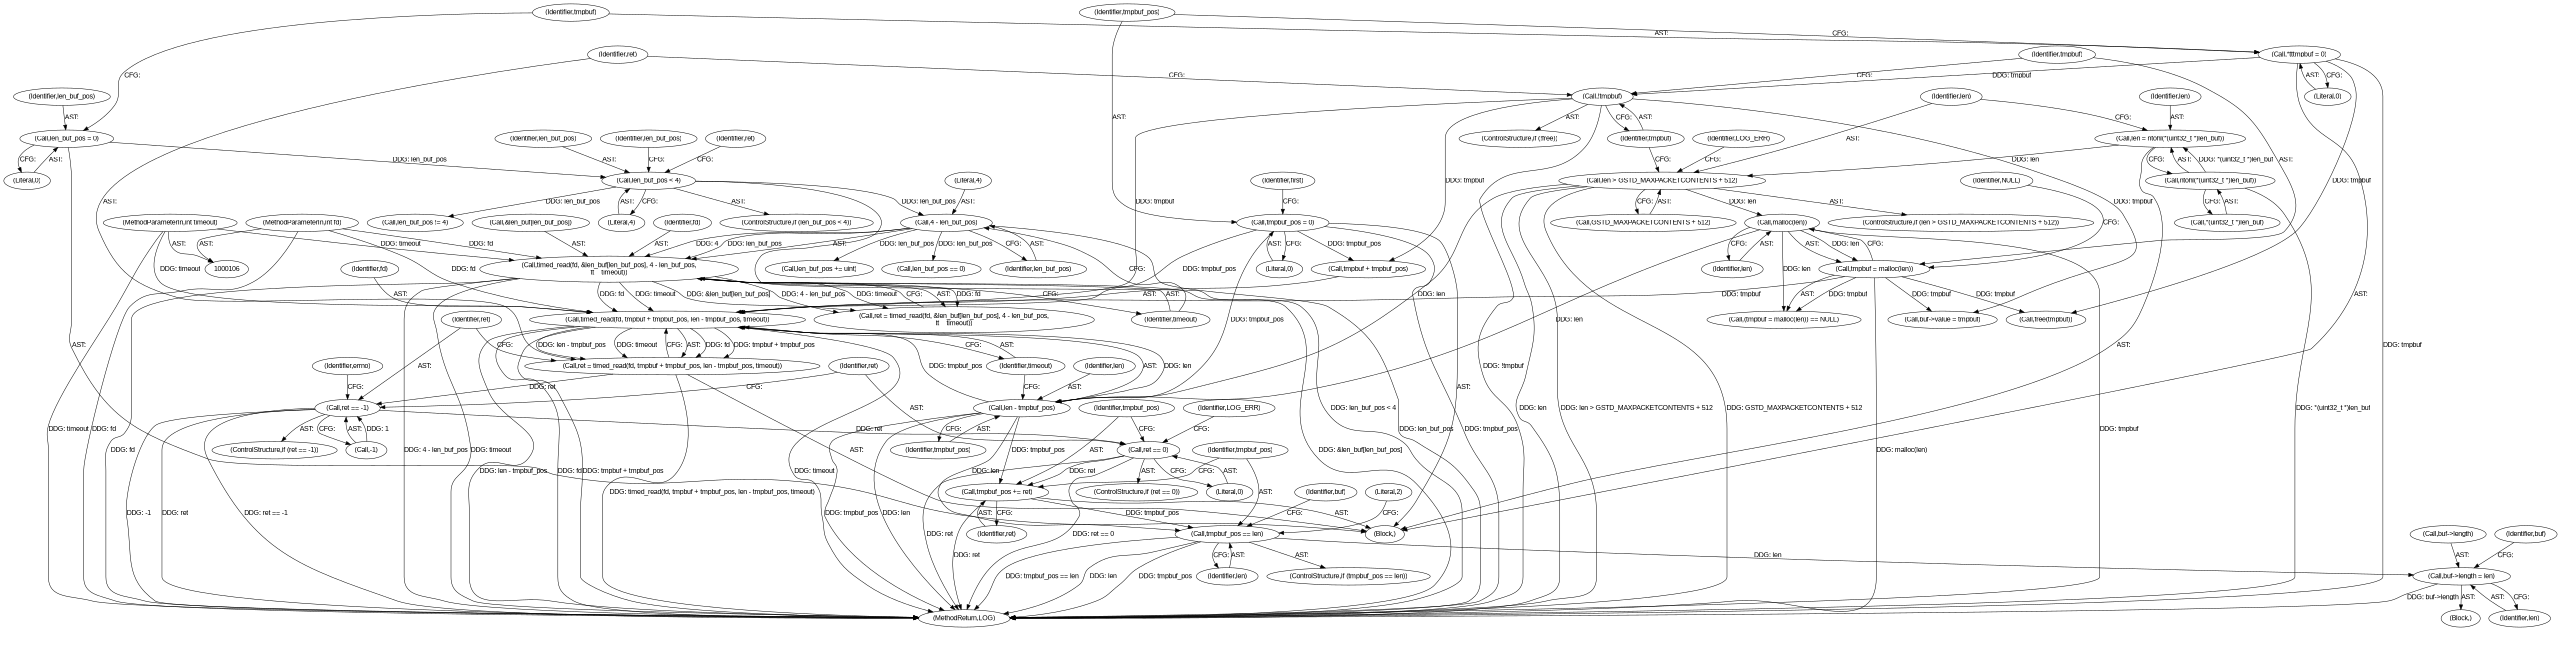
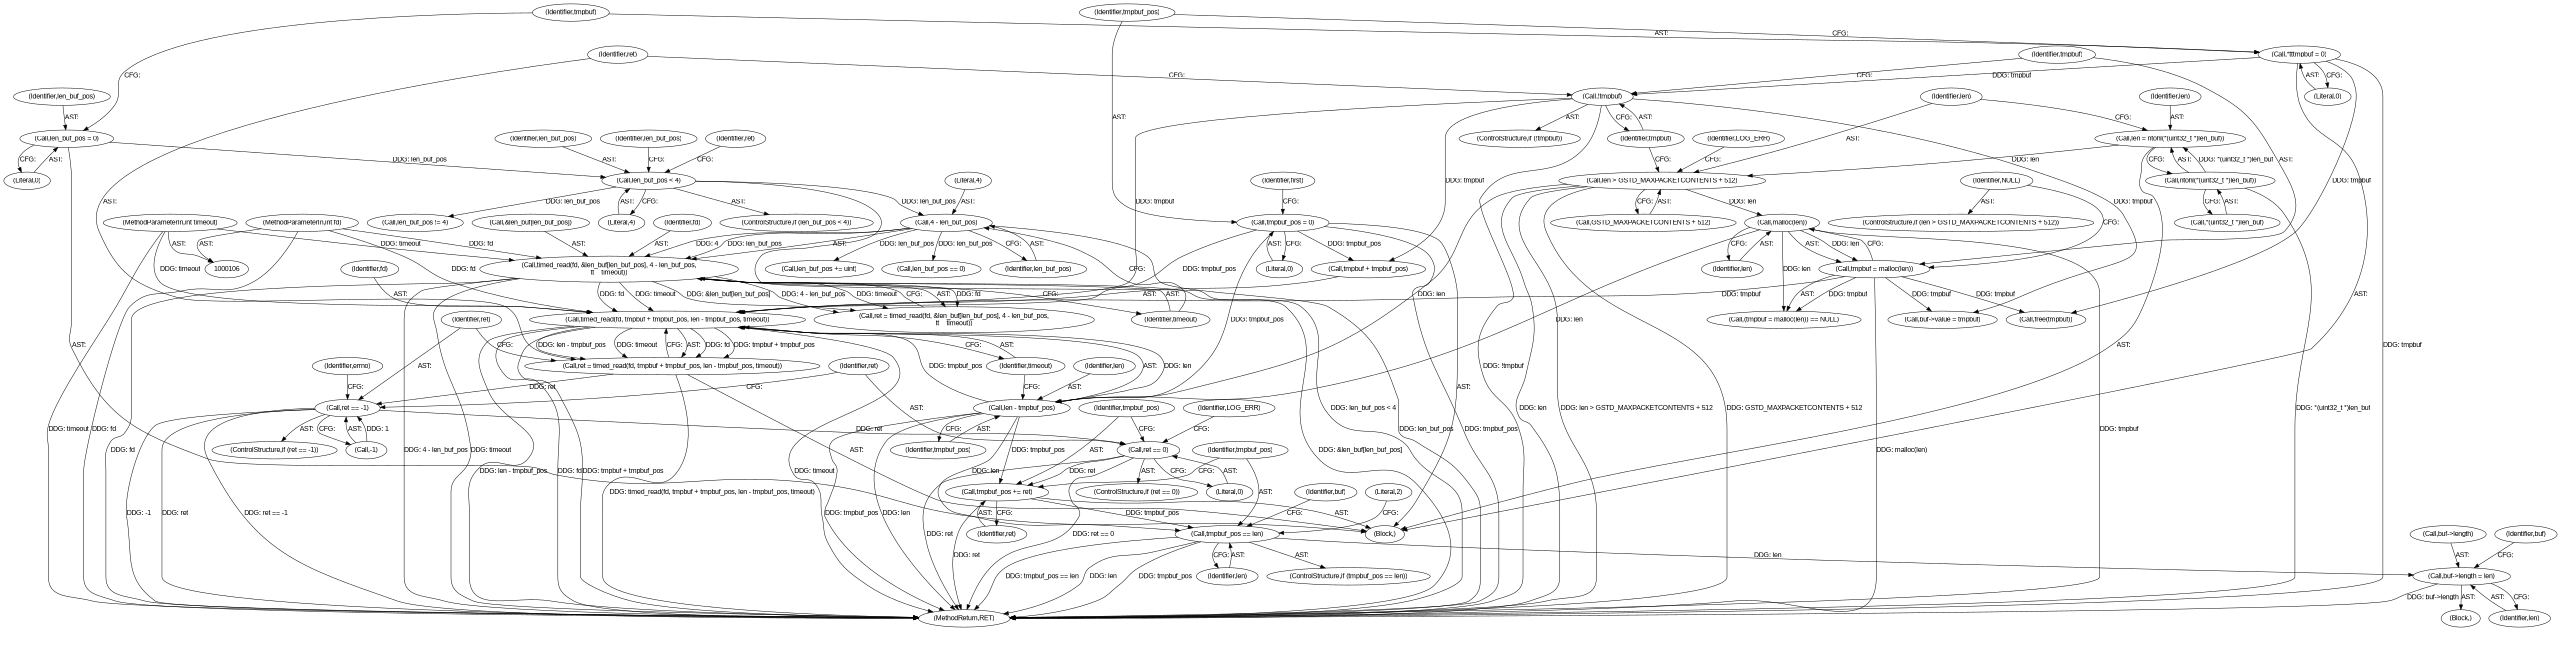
node "(ControlStructure,if (!free))": label "(ControlStructure,if (!free))" -> "(ControlStructure,if (!tmpbuf))"
edge "(Call,len > GSTD_MAXPACKETCONTENTS + 512)" -> "(ControlStructure,if (len > GSTD_MAXPACKETCONTENTS + 512))": now "(Identifier,NULL)" -> "(ControlStructure,if (len > GSTD_MAXPACKETCONTENTS + 512))"
node "(MethodReturn,LOG)": label "(MethodReturn,LOG)" -> "(MethodReturn,RET)"
